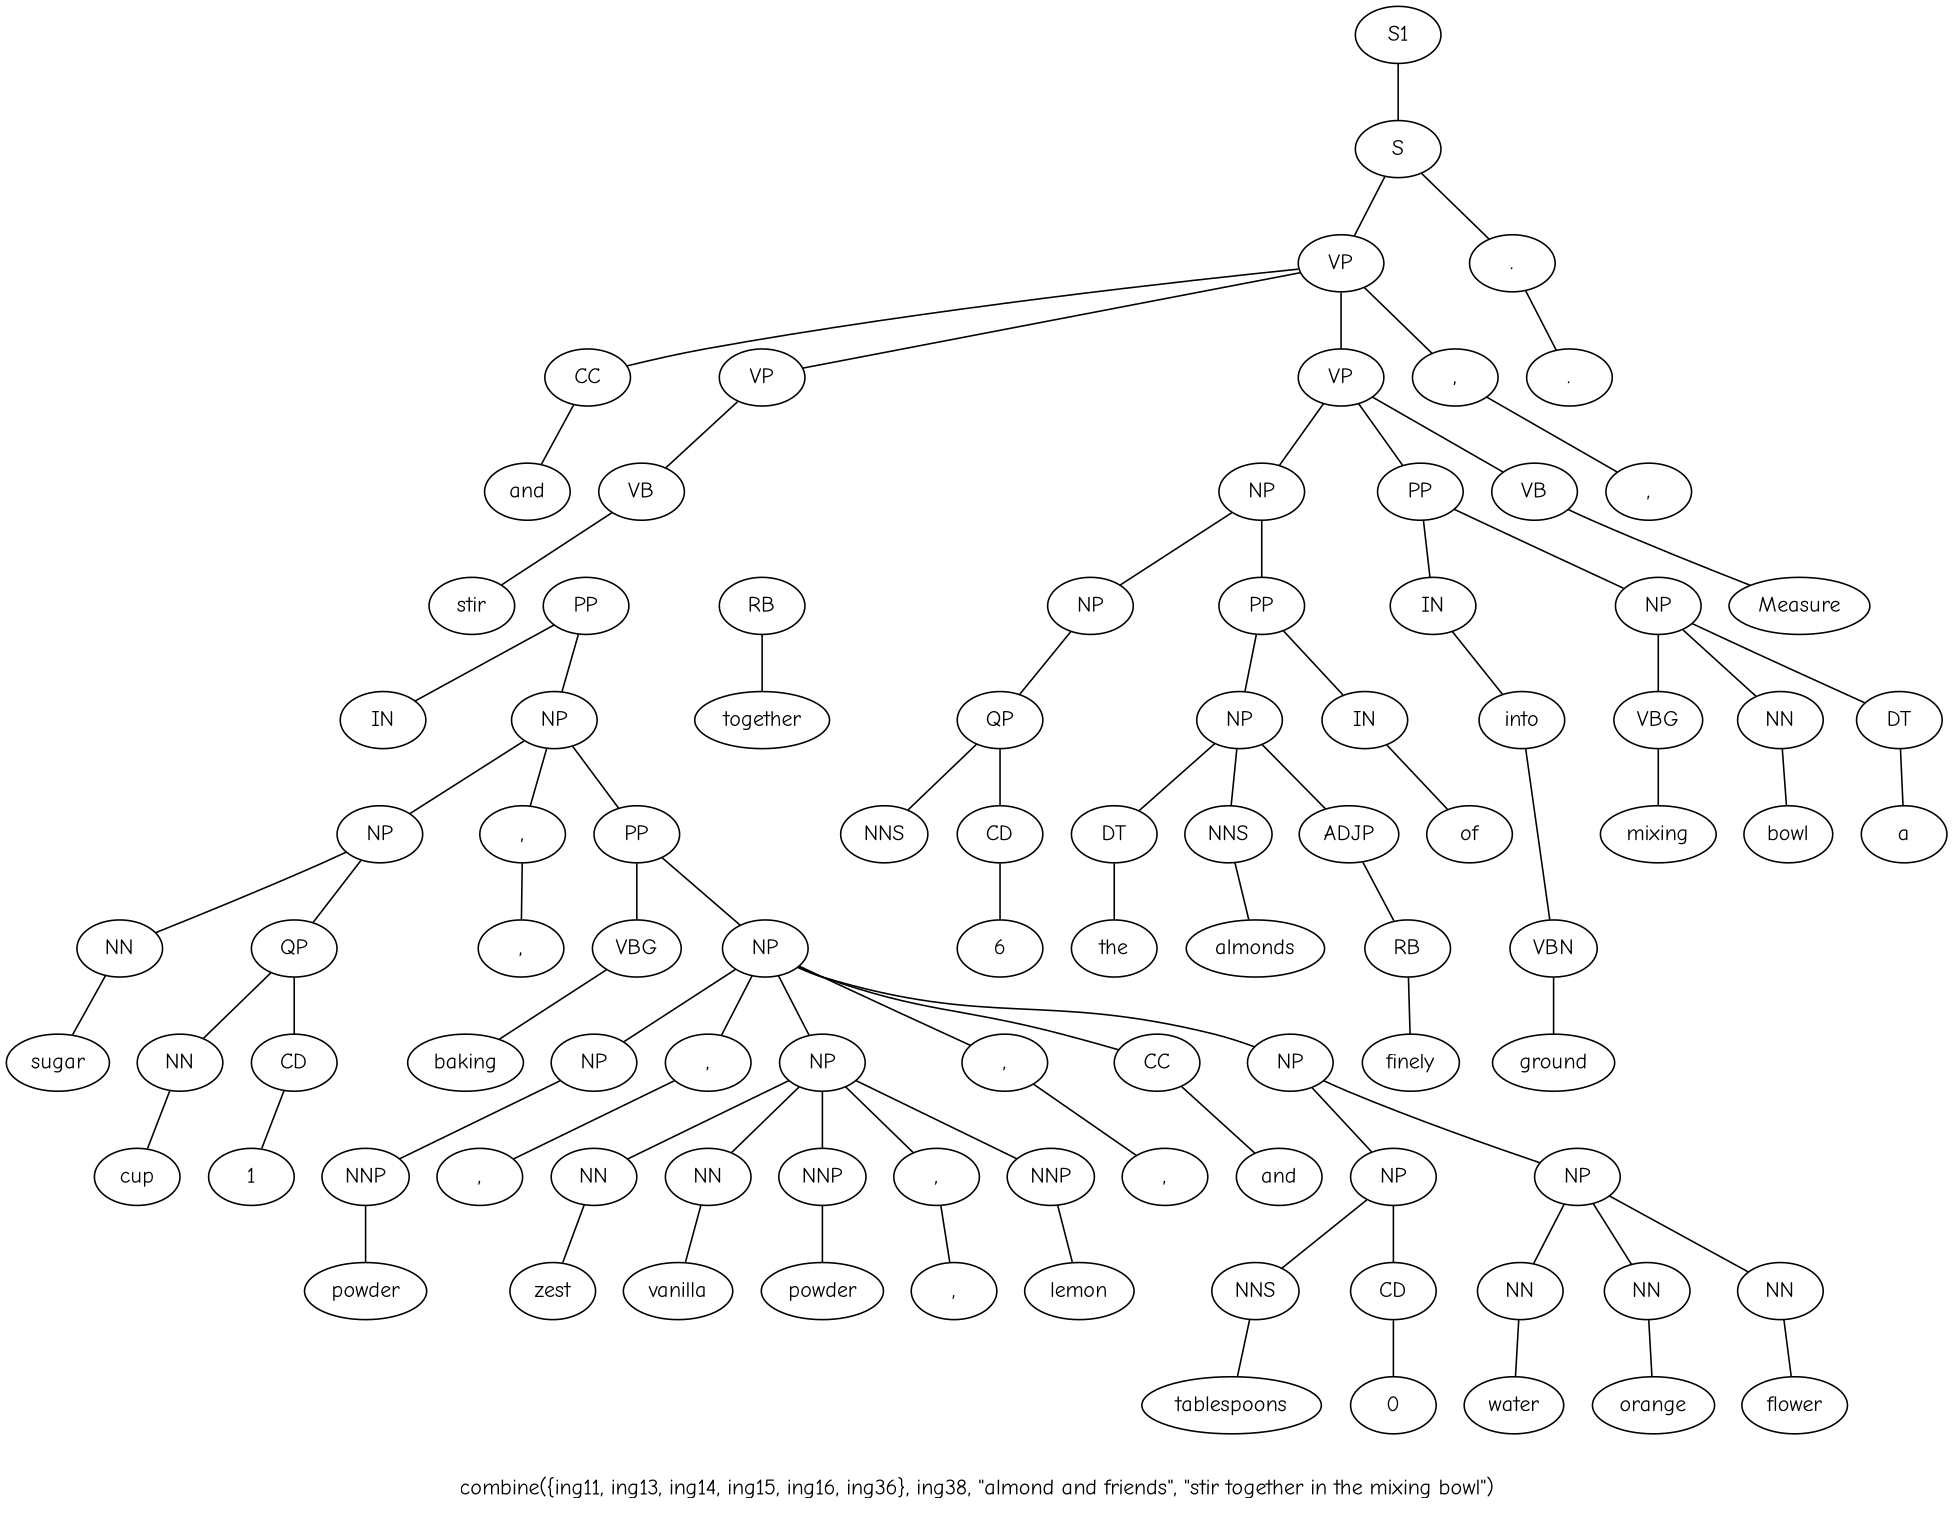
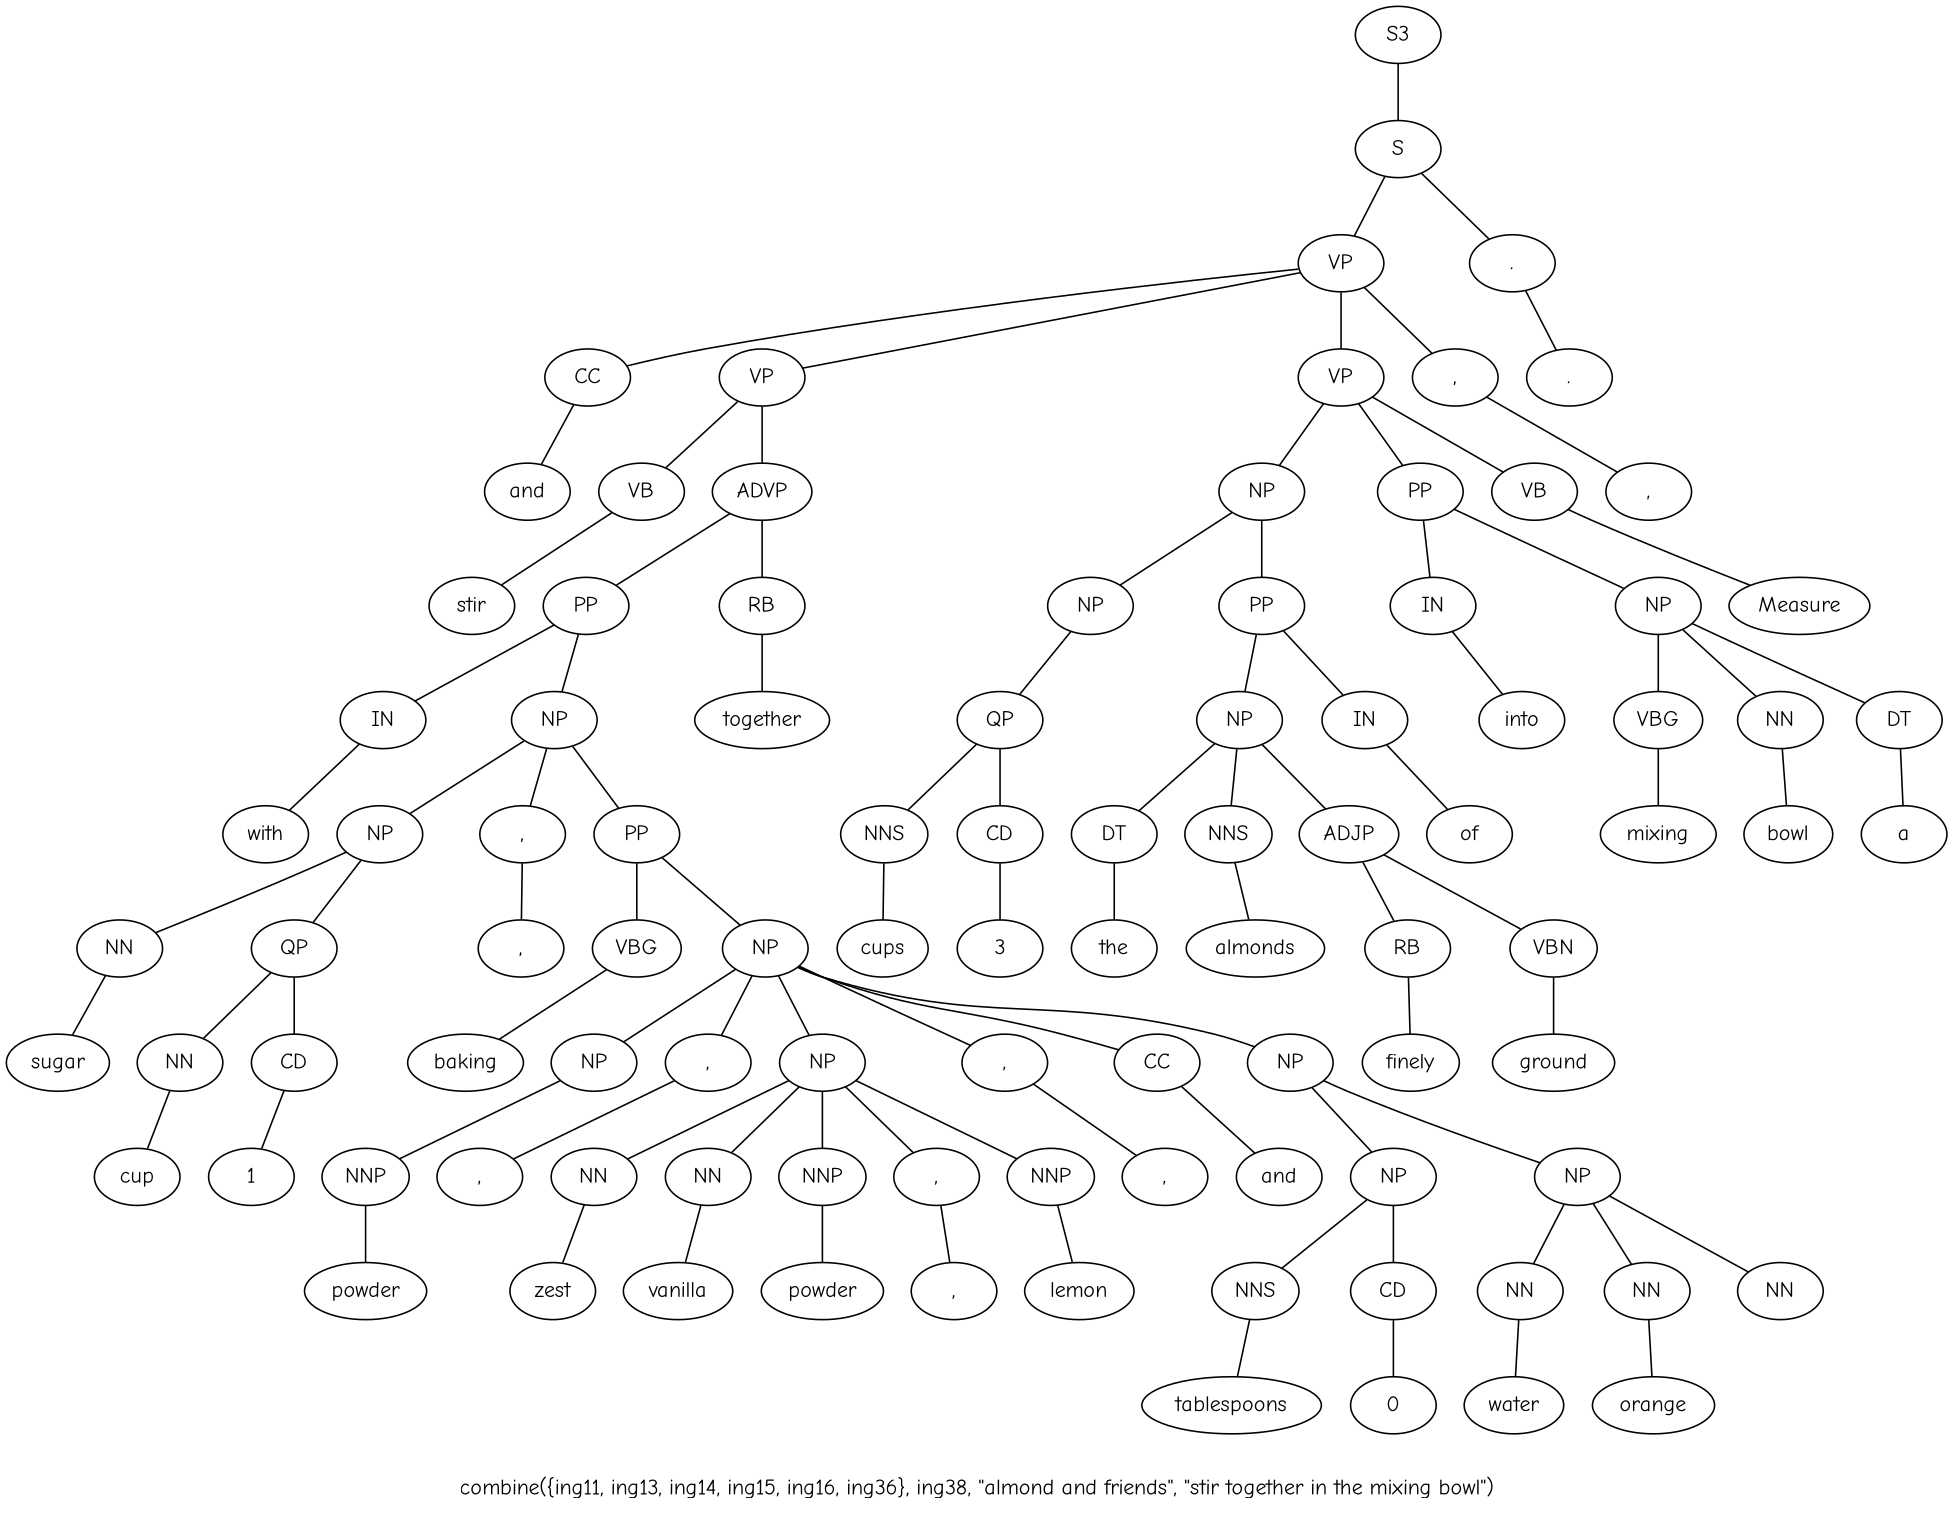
node "S1": label "S1" -> "S3"
node "ADVP": added
node "with": added
edge "into" -- "VBN": now "ADJP" -- "VBN"
node "cups": added
node "6": label "6" -> "3"
node "flower": removed
